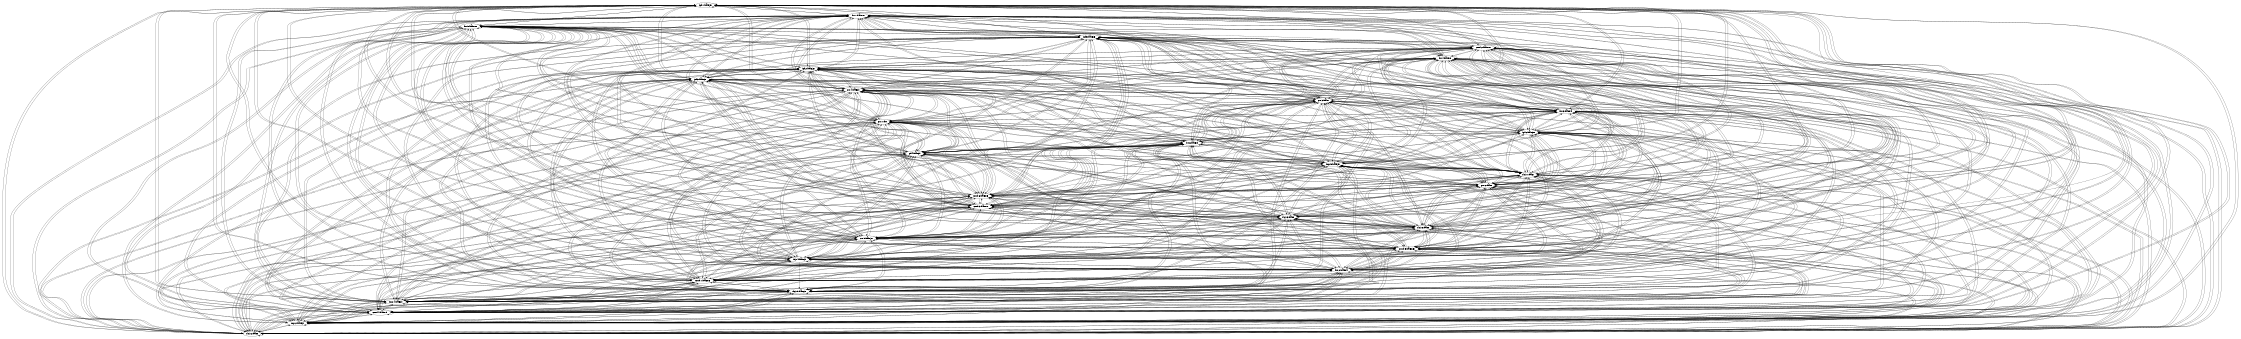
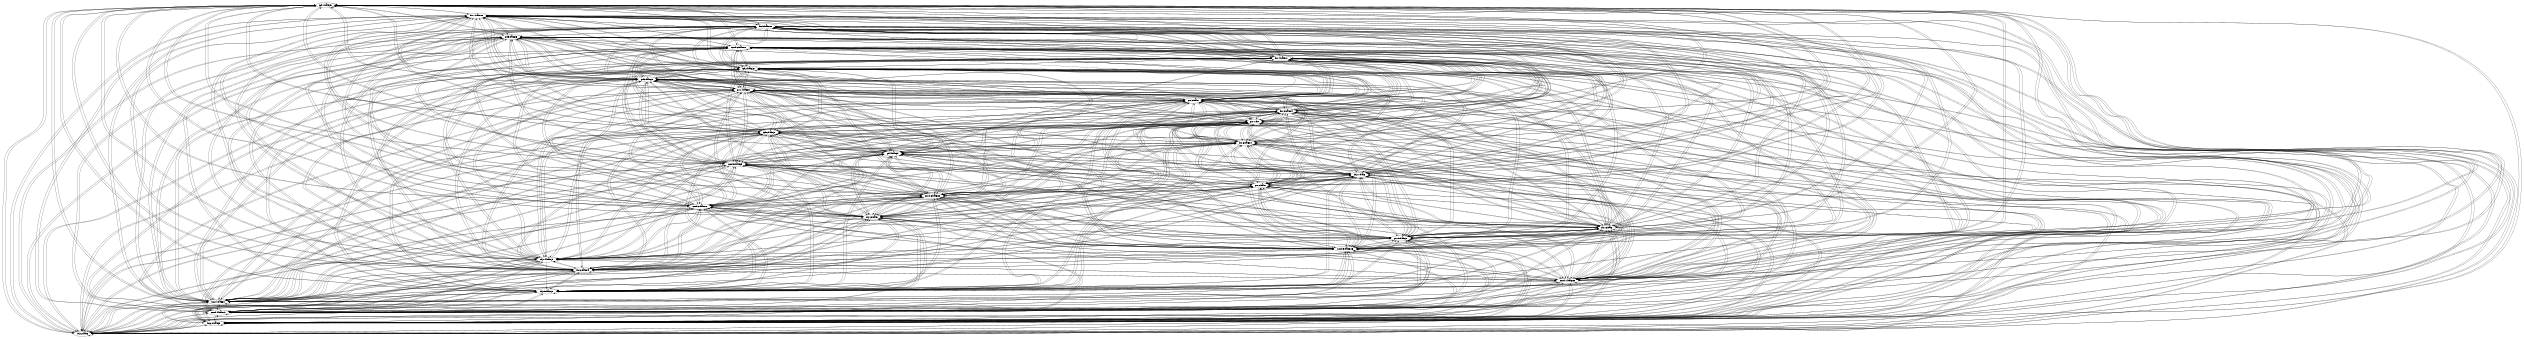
edge "fut.6-balErô" -> "ipf.3-balEjE": added
edge "ipf.1-balEjE" -> "cond.5-balErjE": added
node "imp.5-balEjE": label "imp.5-balEjE" -> "cond.5-balEjE"
